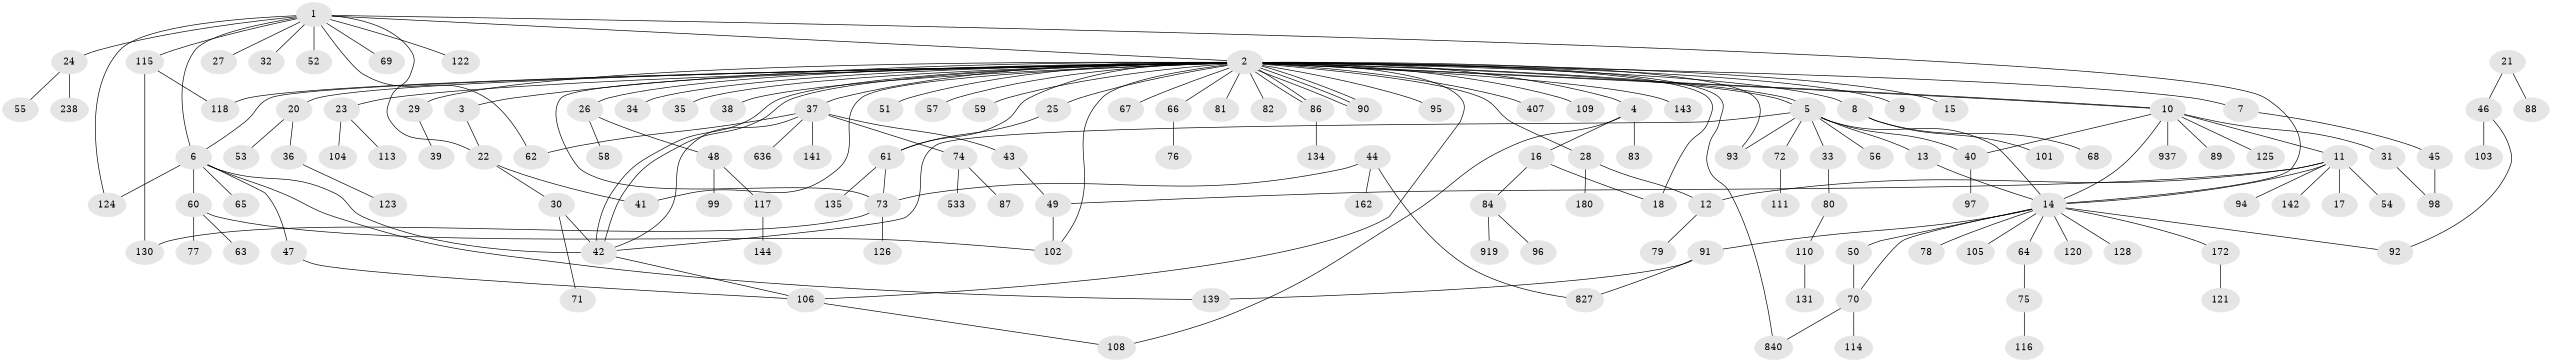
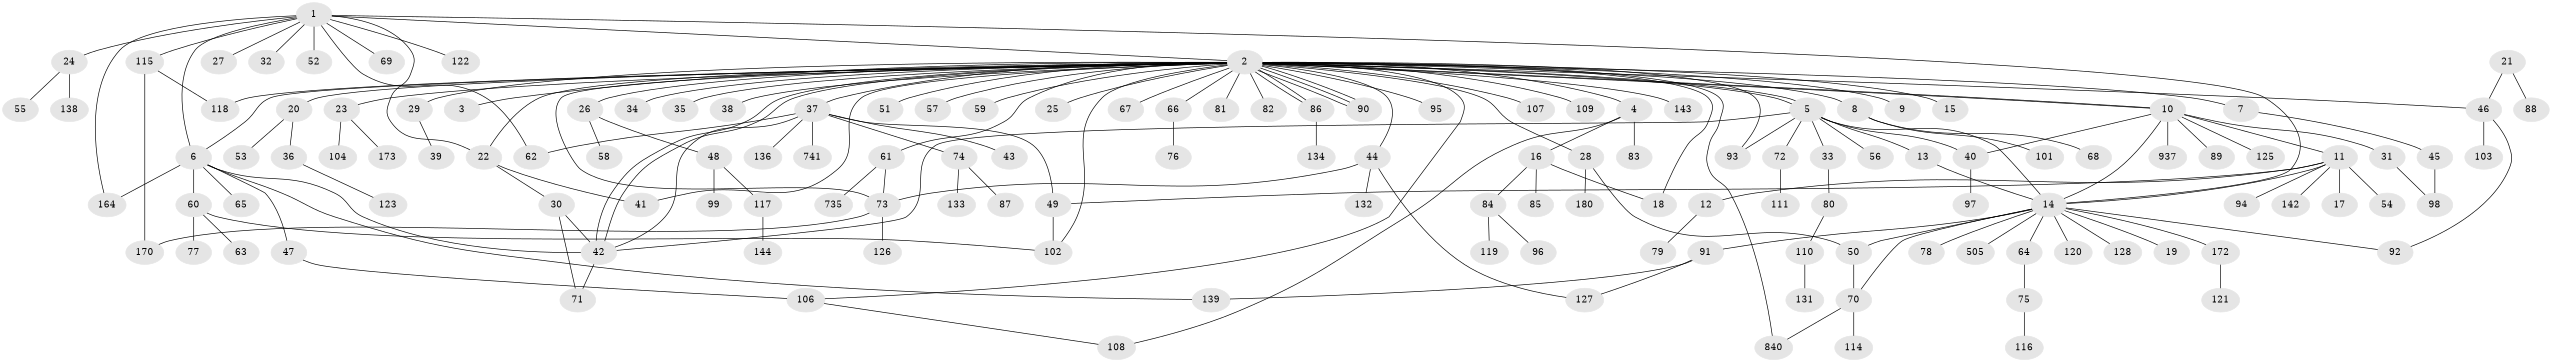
edge "2" -- "46": added
edge "2" -- "44": added
node "238": label "238" -> "138"
node "407": label "407" -> "107"
edge "25" -- "61": removed
edge "3" -- "22": now "2" -- "22"
node "113": label "113" -> "173"
node "636": label "636" -> "136"
node "141": label "141" -> "741"
edge "43" -- "49": now "37" -- "49"
edge "28" -- "12": now "28" -- "50"
node "124": label "124" -> "164"
node "135": label "135" -> "735"
node "533": label "533" -> "133"
node "162": label "162" -> "132"
node "85": added
node "130": label "130" -> "170"
node "919": label "919" -> "119"
node "105": label "105" -> "505"
node "19": added
edge "42" -- "106": now "42" -- "71"
node "827": label "827" -> "127"
